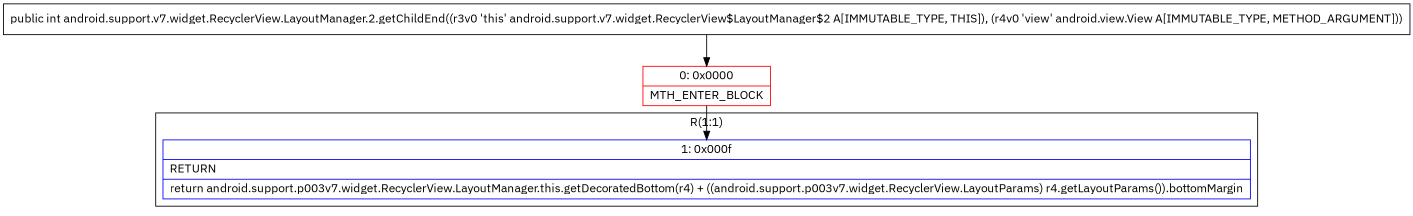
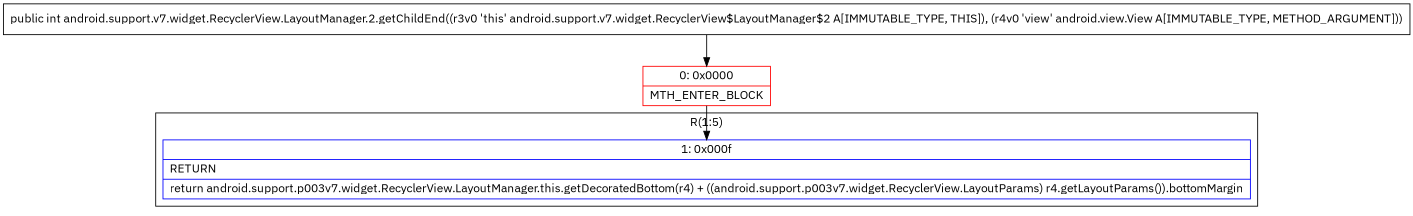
cluster "R(1:1)": label "R(1:1)" -> "R(1:5)"
